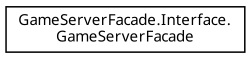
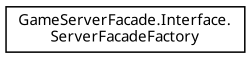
node "GameServerFacade.Interface. GameServerFacade": label "GameServerFacade.Interface. GameServerFacade" -> "GameServerFacade.Interface. ServerFacadeFactory"
